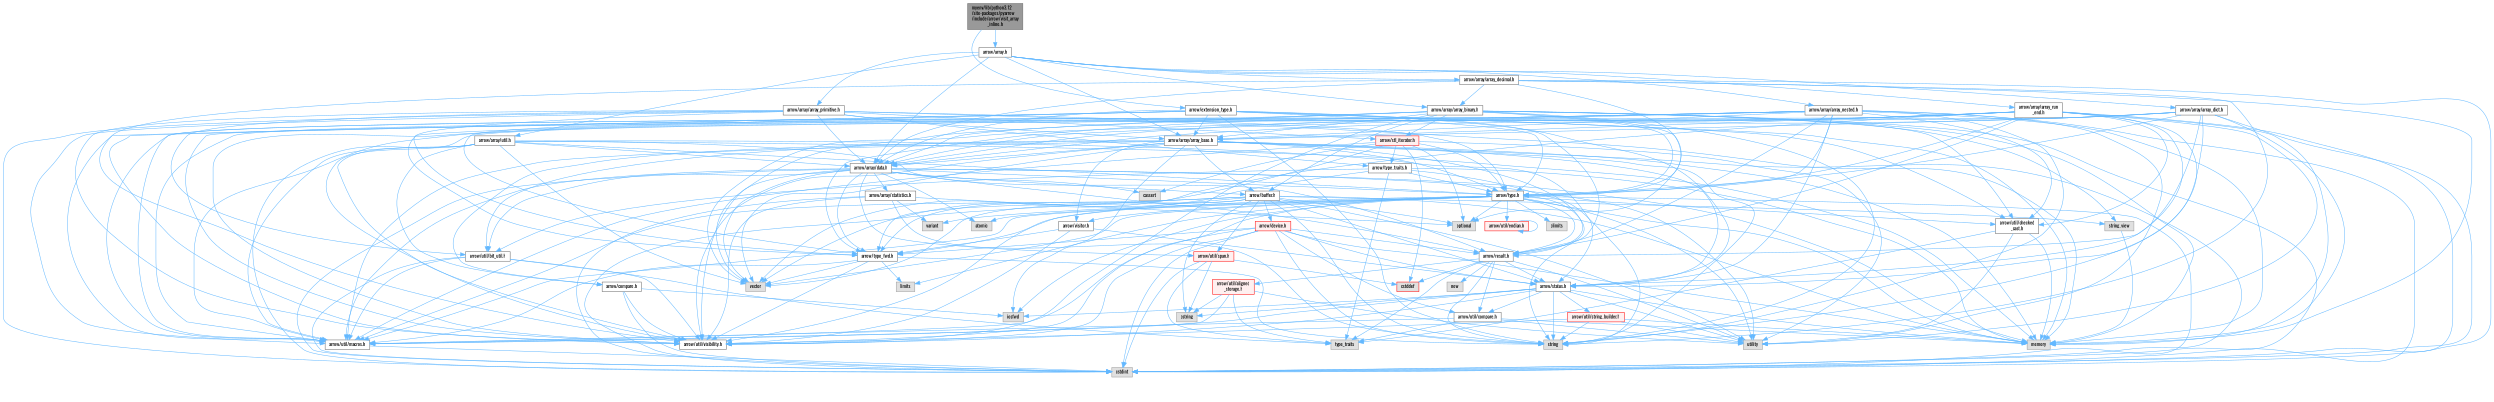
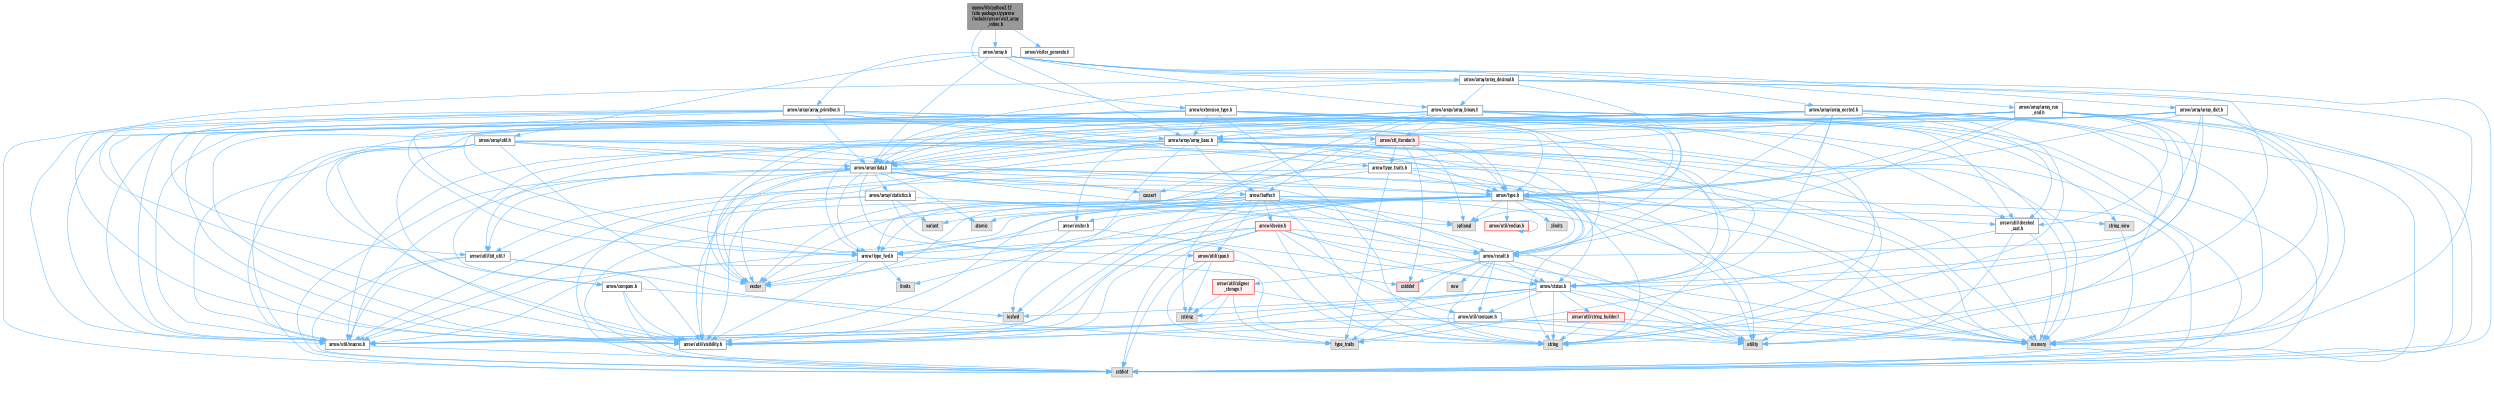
node "arrow/visitor_generate.h": added
edge "arrow/array/data.h" -> "arrow/util/macros.h": reversed
